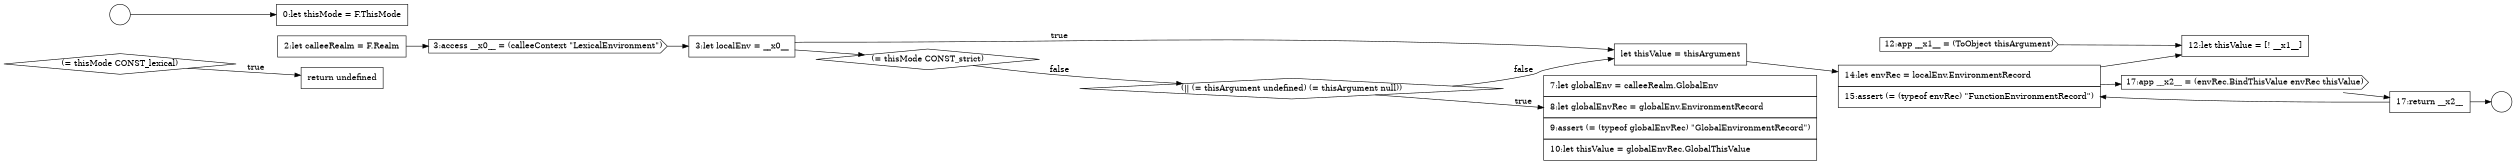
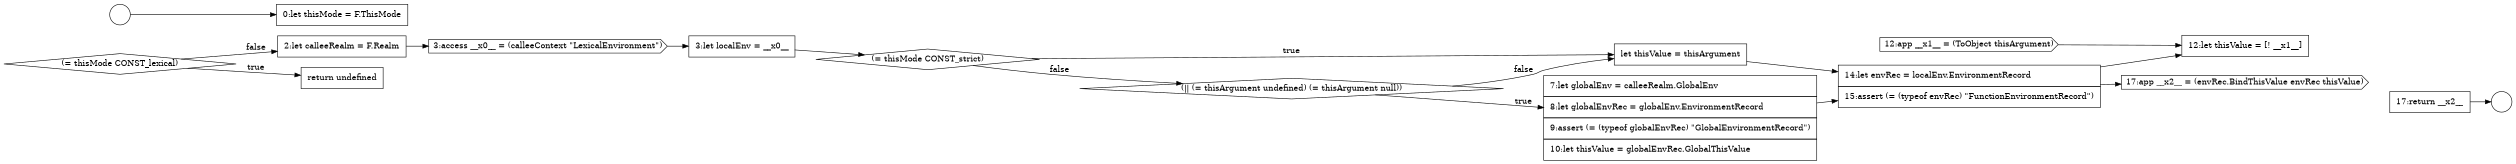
edge "3:let localEnv = __x0__" -> "let thisValue = thisArgument": now "(= thisMode CONST_strict)" -> "let thisValue = thisArgument"
edge "(= thisMode CONST_lexical)" -> "2:let calleeRealm = F.Realm": added, label "false"
edge "17:app __x2__ = (envRec.BindThisValue envRec thisValue)" -> "17:return __x2__": removed
edge "17:return __x2__" -> "14:let envRec = localEnv.EnvironmentRecord": now "7:let globalEnv = calleeRealm.GlobalEnv" -> "14:let envRec = localEnv.EnvironmentRecord"
